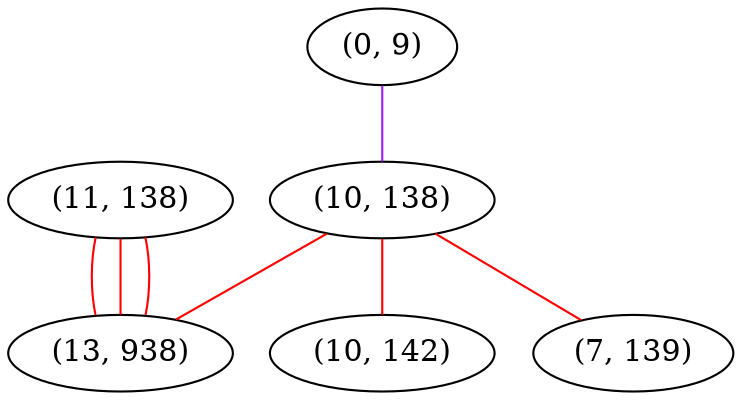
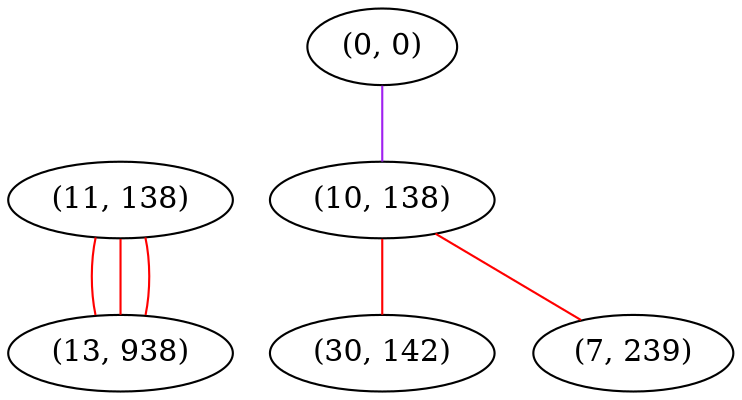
node "(0, 9)": label "(0, 9)" -> "(0, 0)"
edge "(10, 138)" -- "(13, 938)": removed
node "(10, 142)": label "(10, 142)" -> "(30, 142)"
node "(7, 139)": label "(7, 139)" -> "(7, 239)"
